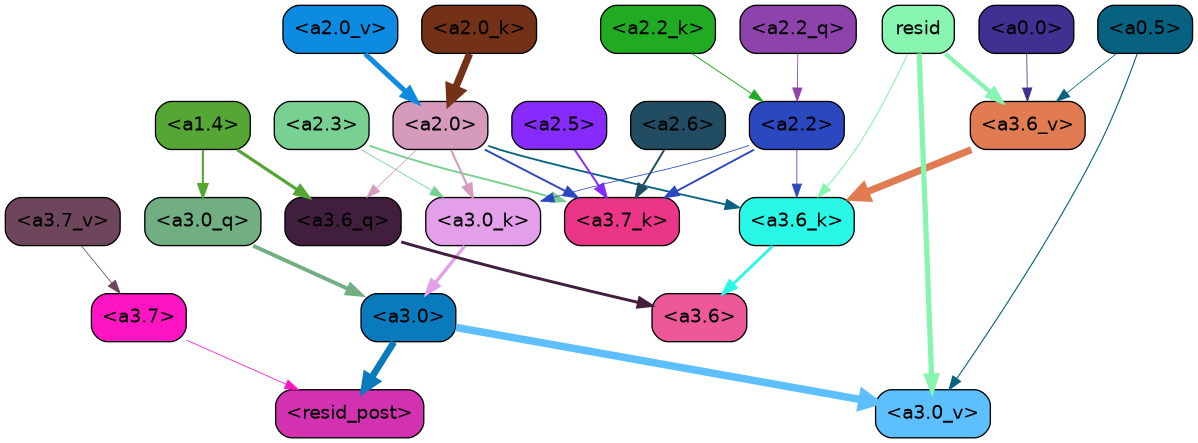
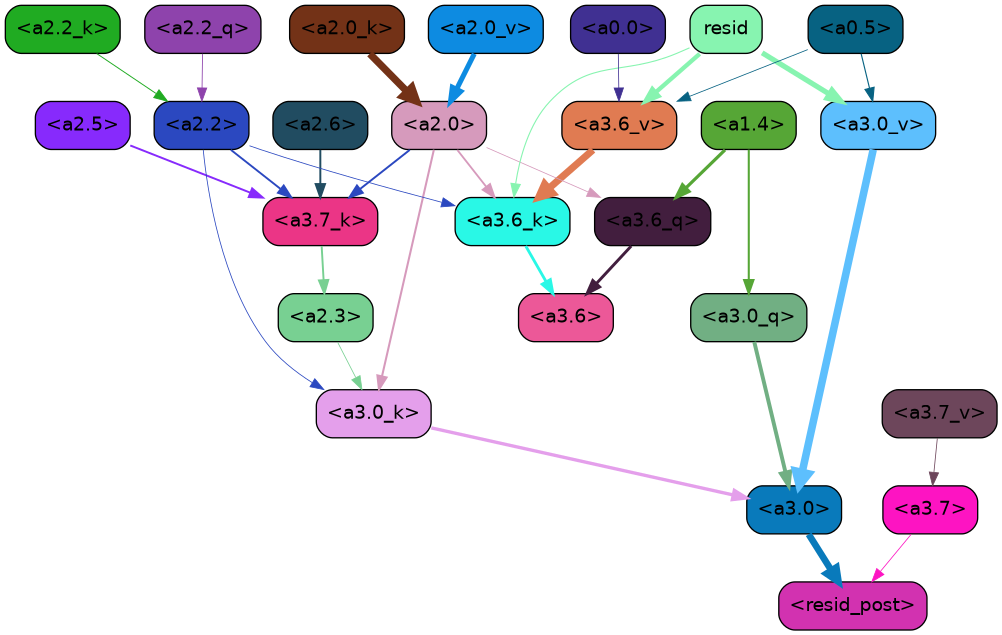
edge "<a2.3>" -> "<a3.7_k>": reversed
edge "<a2.0>" -> "<a3.6_k>": color #076282 -> #d69abc
edge "<a3.0>" -> "<a3.0_v>": reversed
